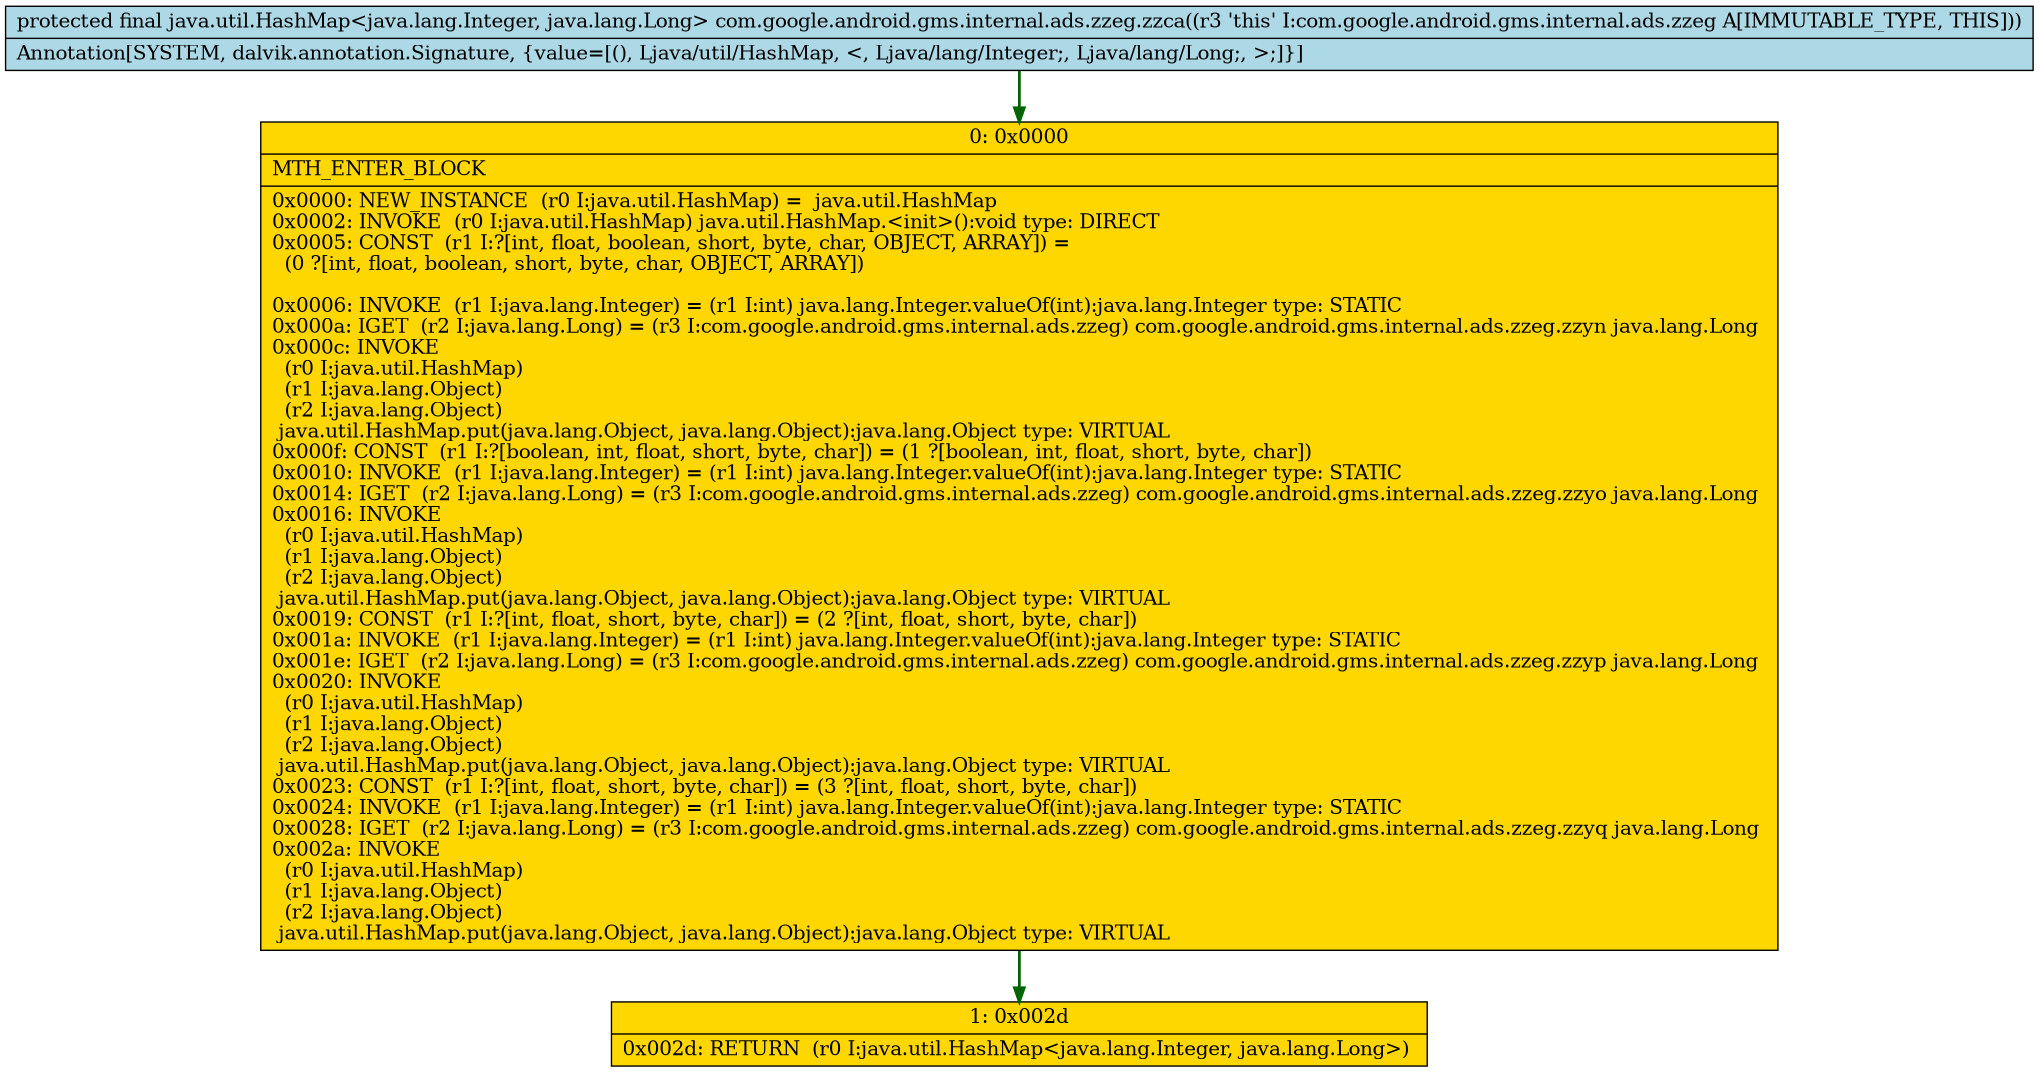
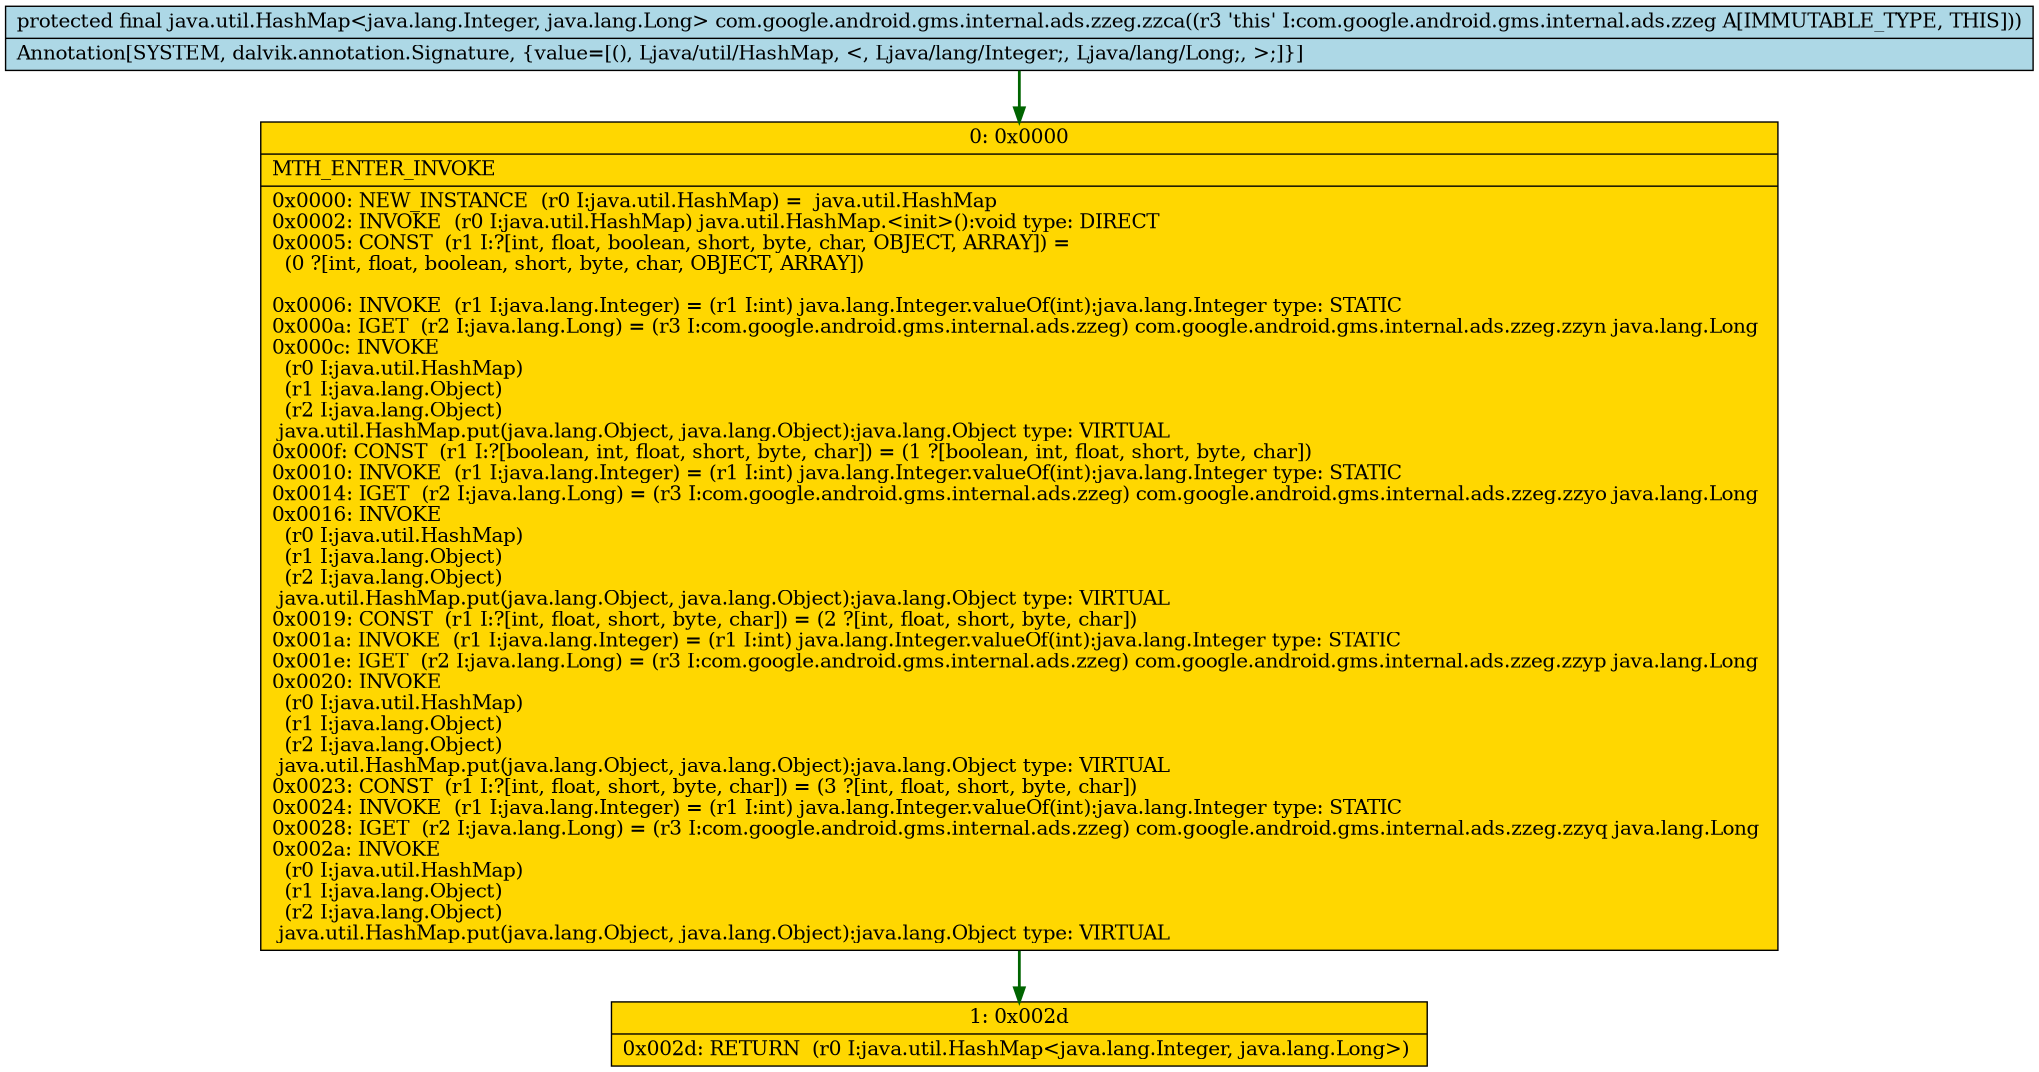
node "0: 0x0000": text "MTH_ENTER_BLOCK" -> "MTH_ENTER_INVOKE"
